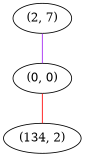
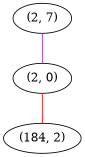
node "(0, 0)": label "(0, 0)" -> "(2, 0)"
node "(134, 2)": label "(134, 2)" -> "(184, 2)"
